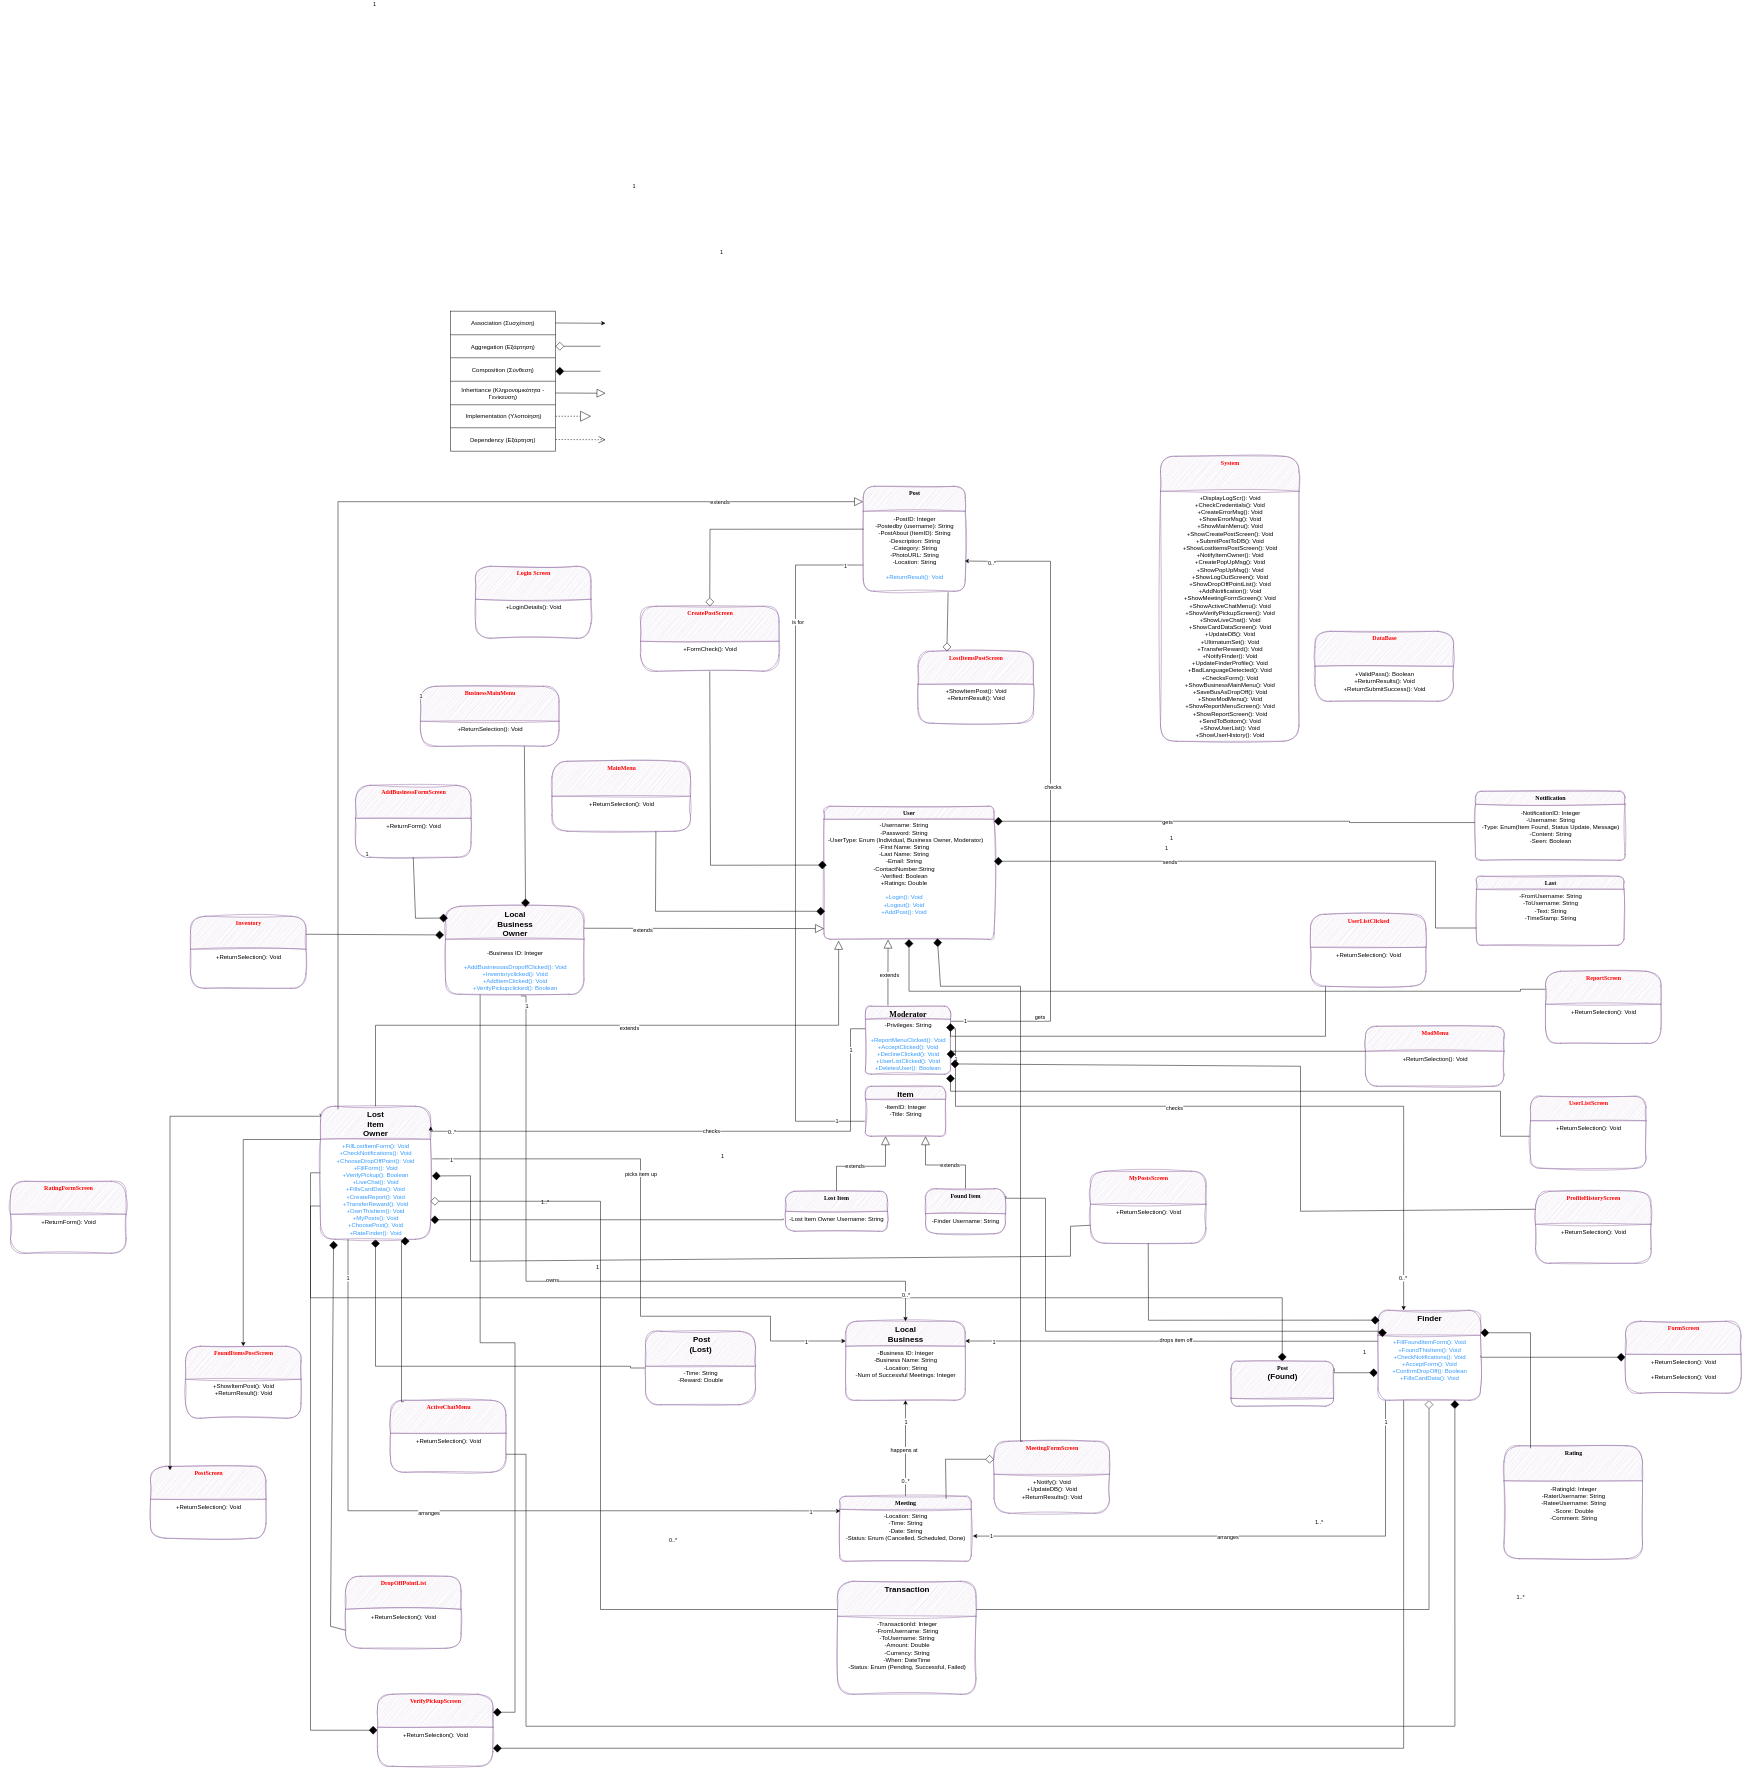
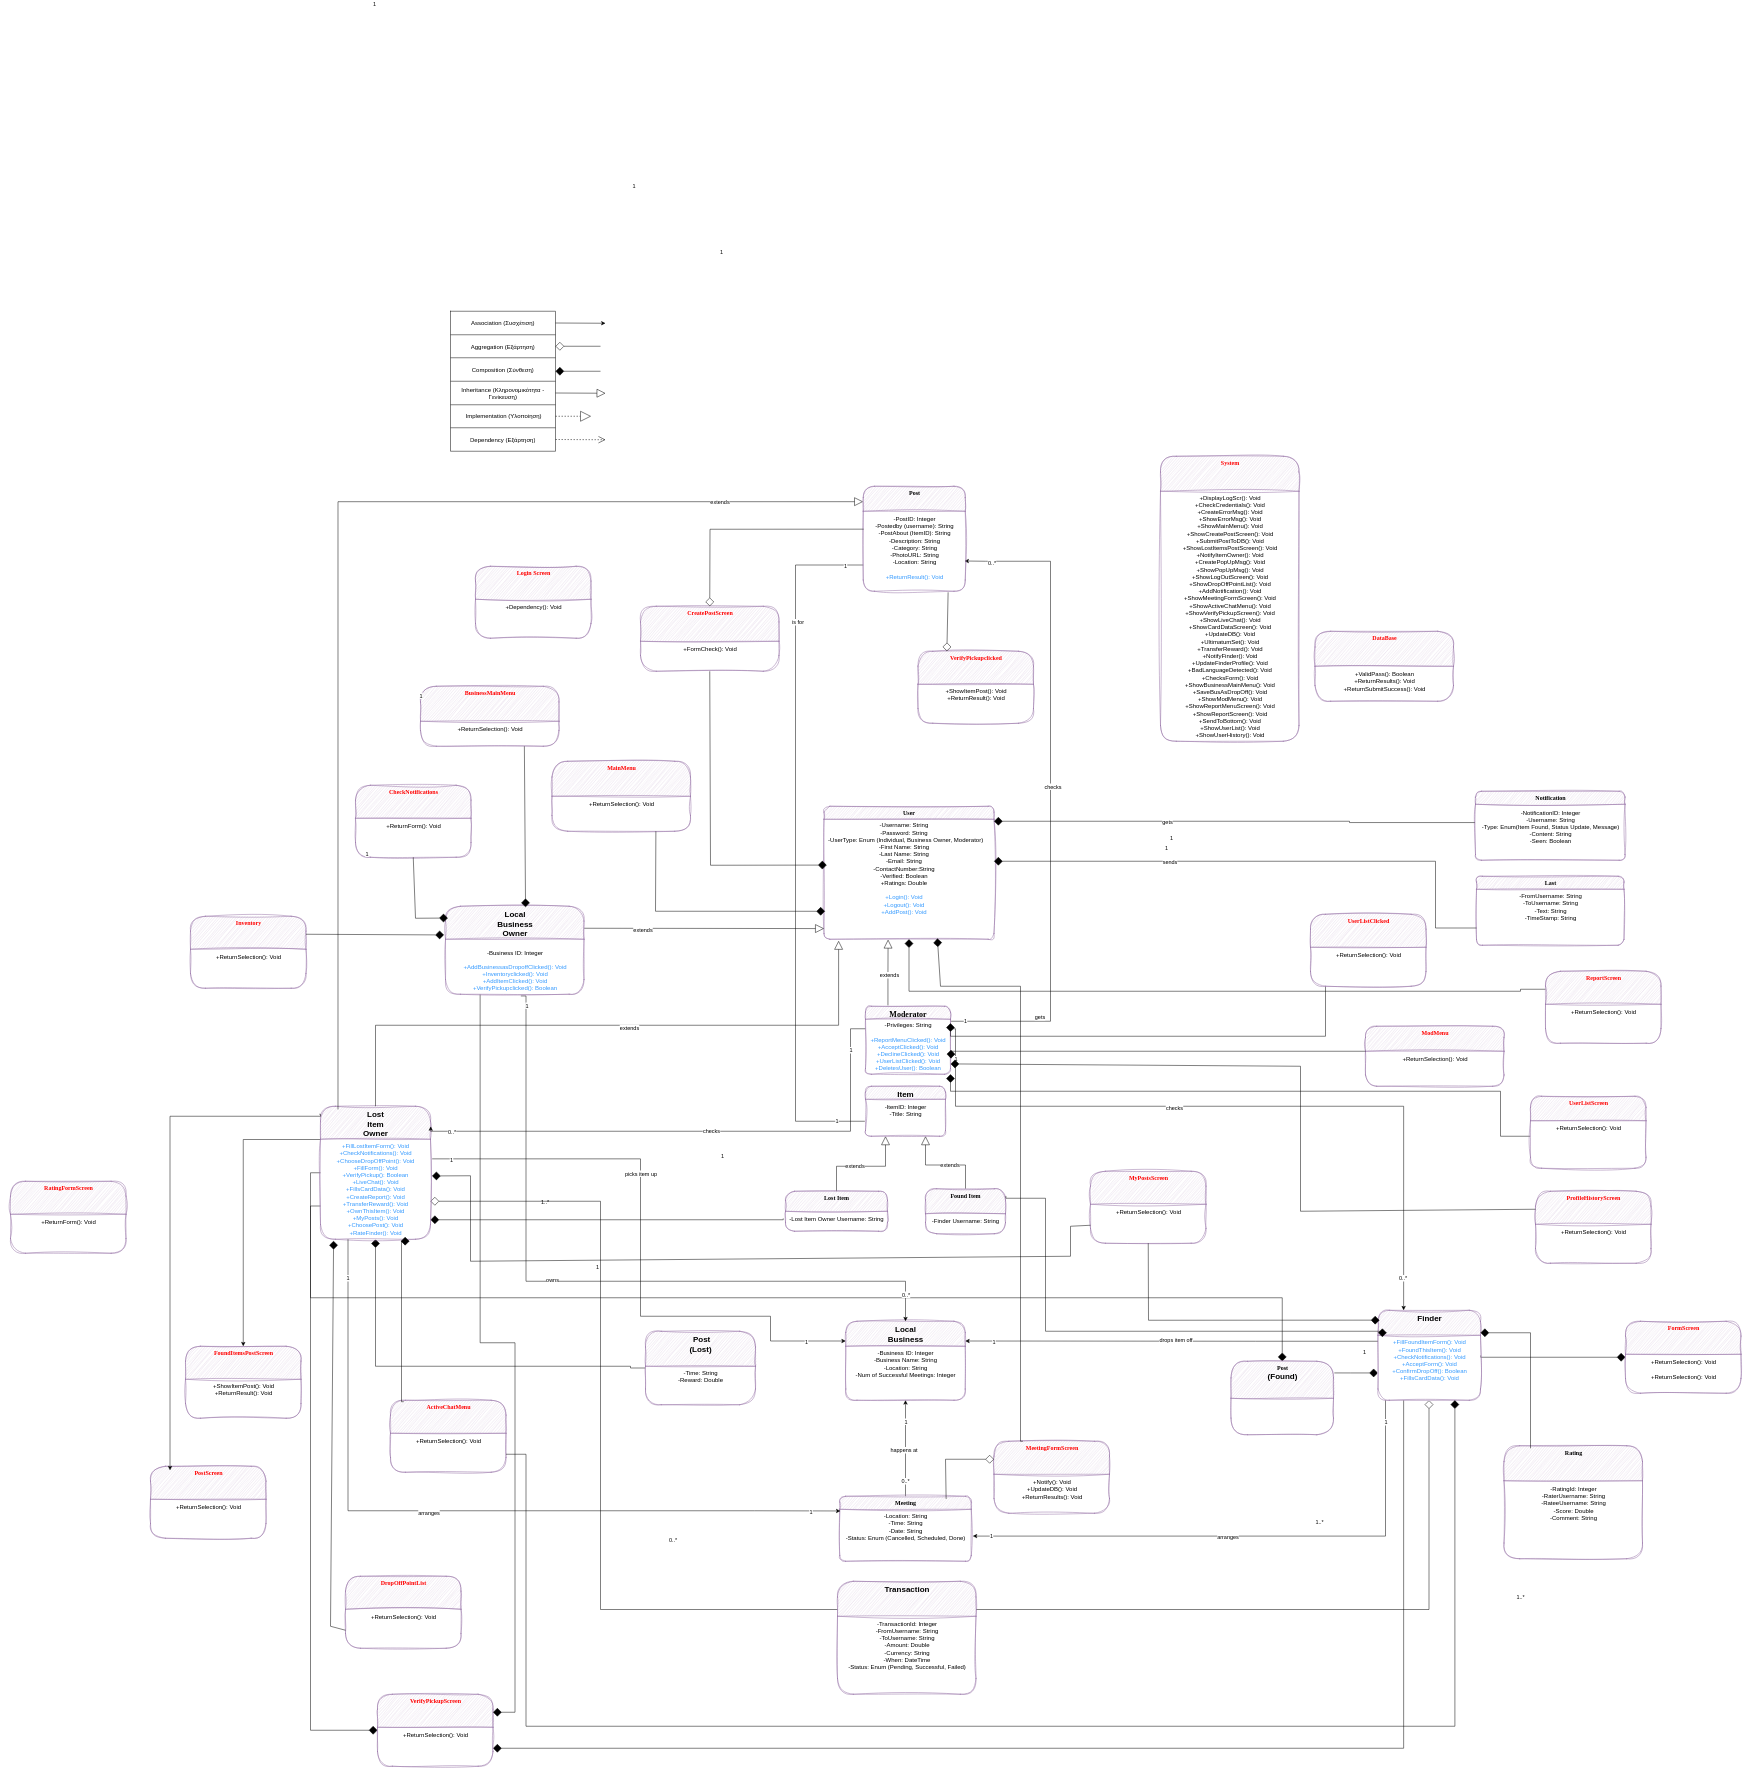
node "+LoginDetails(): Void": label "+LoginDetails(): Void" -> "+Dependency(): Void"
node "LostItemsPostScreen": label "LostItemsPostScreen" -> "VerifyPickupclicked"
node "AddBusinessFormScreen": label "AddBusinessFormScreen" -> "CheckNotifications"
node "Post (Found)": size 103x45 -> 103x74
